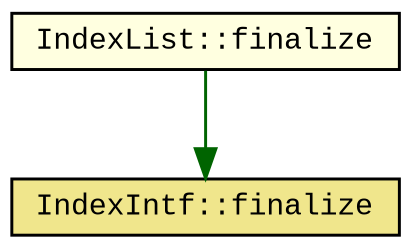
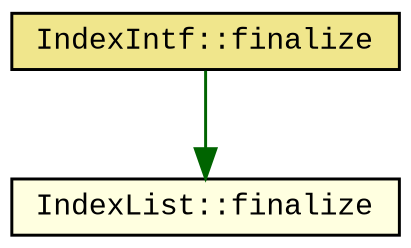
edge "IndexList::finalize" -> "IndexIntf::finalize": reversed
